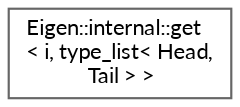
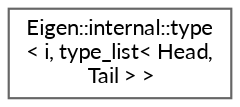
node "Eigen::internal::get < i, type_list< Head, Tail > >": label "Eigen::internal::get < i, type_list< Head, Tail > >" -> "Eigen::internal::type < i, type_list< Head, Tail > >"
